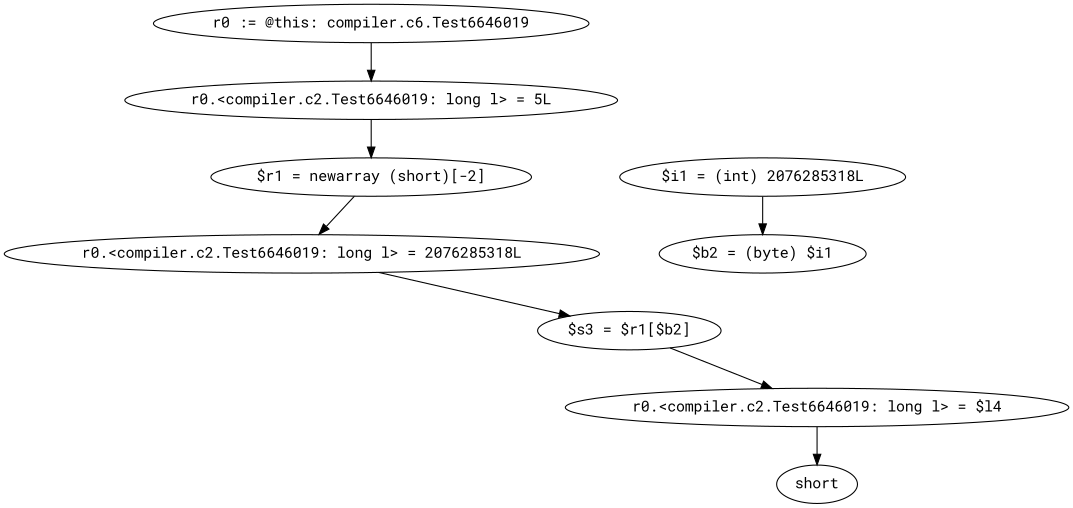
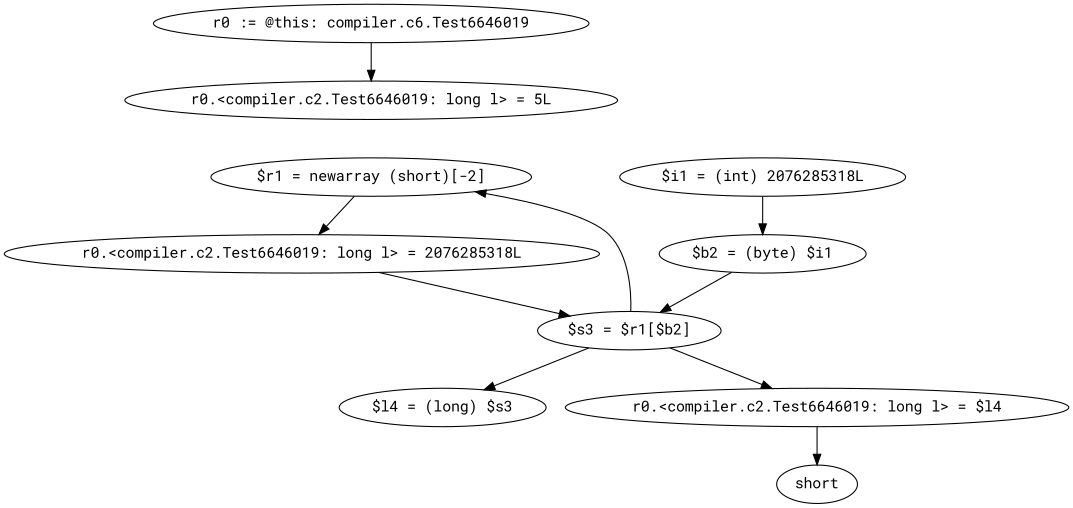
edge "r0.<compiler.c2.Test6646019: long l> = 5L" -> "$r1 = newarray (short)[-2]": now "$s3 = $r1[$b2]" -> "$r1 = newarray (short)[-2]"
edge "$b2 = (byte) $i1" -> "$s3 = $r1[$b2]": added
node "$l4 = (long) $s3": added
